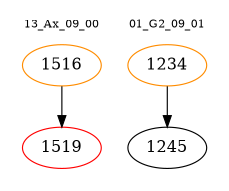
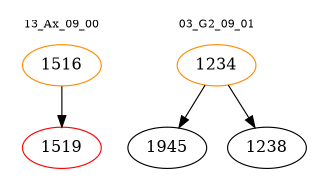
cluster "01_G2_09_01": label "01_G2_09_01" -> "03_G2_09_01"
node "1245": label "1245" -> "1945"
node "1238": added
